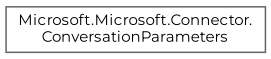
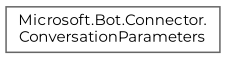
node "Microsoft.Microsoft.Connector. ConversationParameters": label "Microsoft.Microsoft.Connector. ConversationParameters" -> "Microsoft.Bot.Connector. ConversationParameters"
